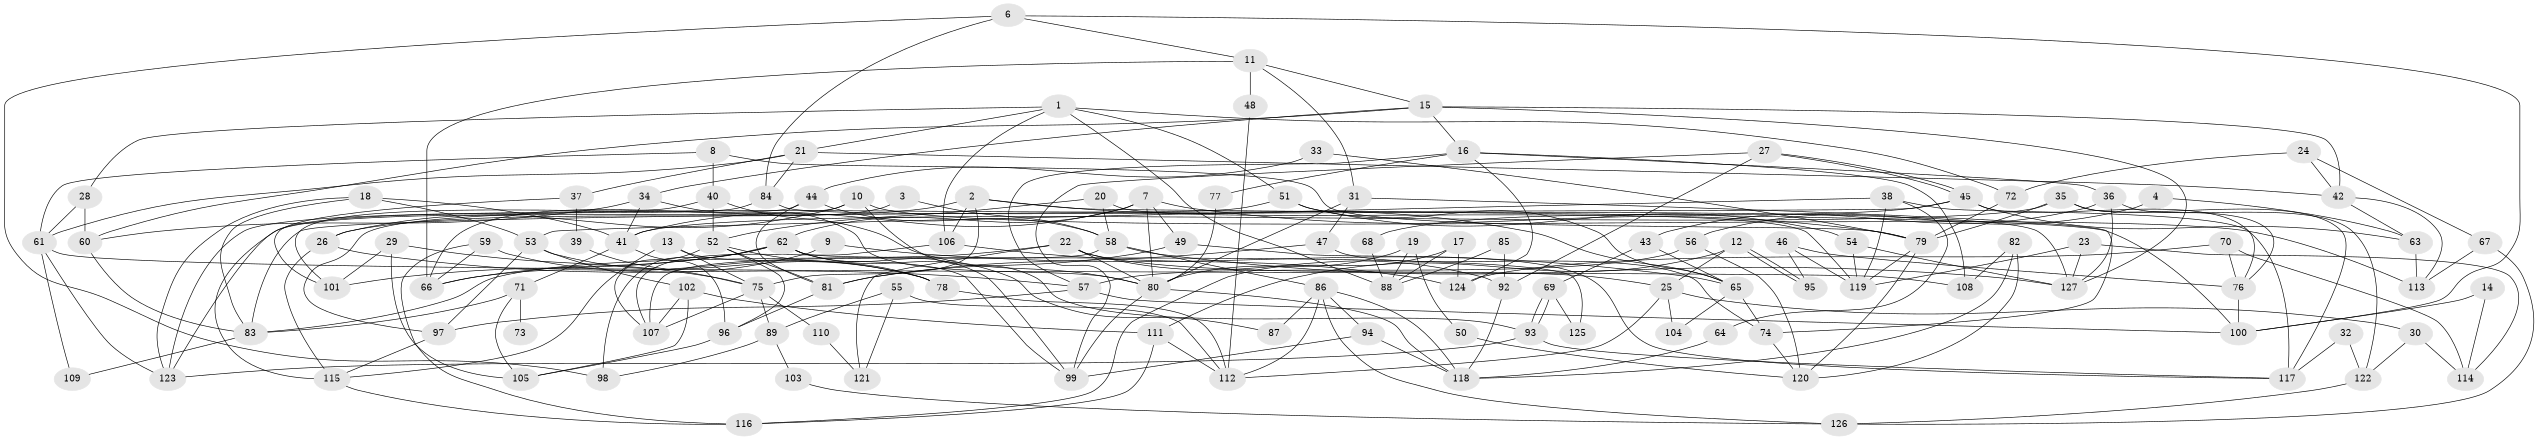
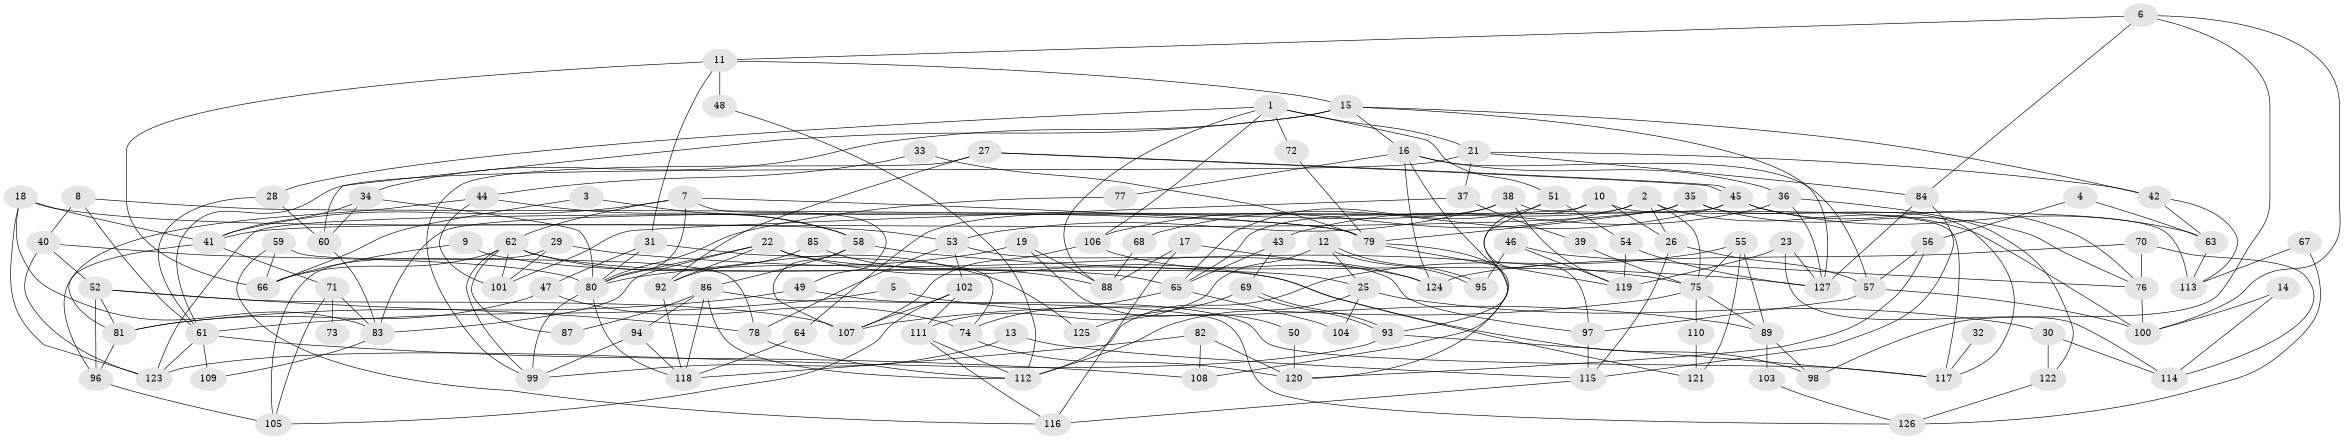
node "24": removed
node "20": removed
edge "13" -- "75": now "55" -- "75"
node "5": added
edge "32" -- "122": removed
